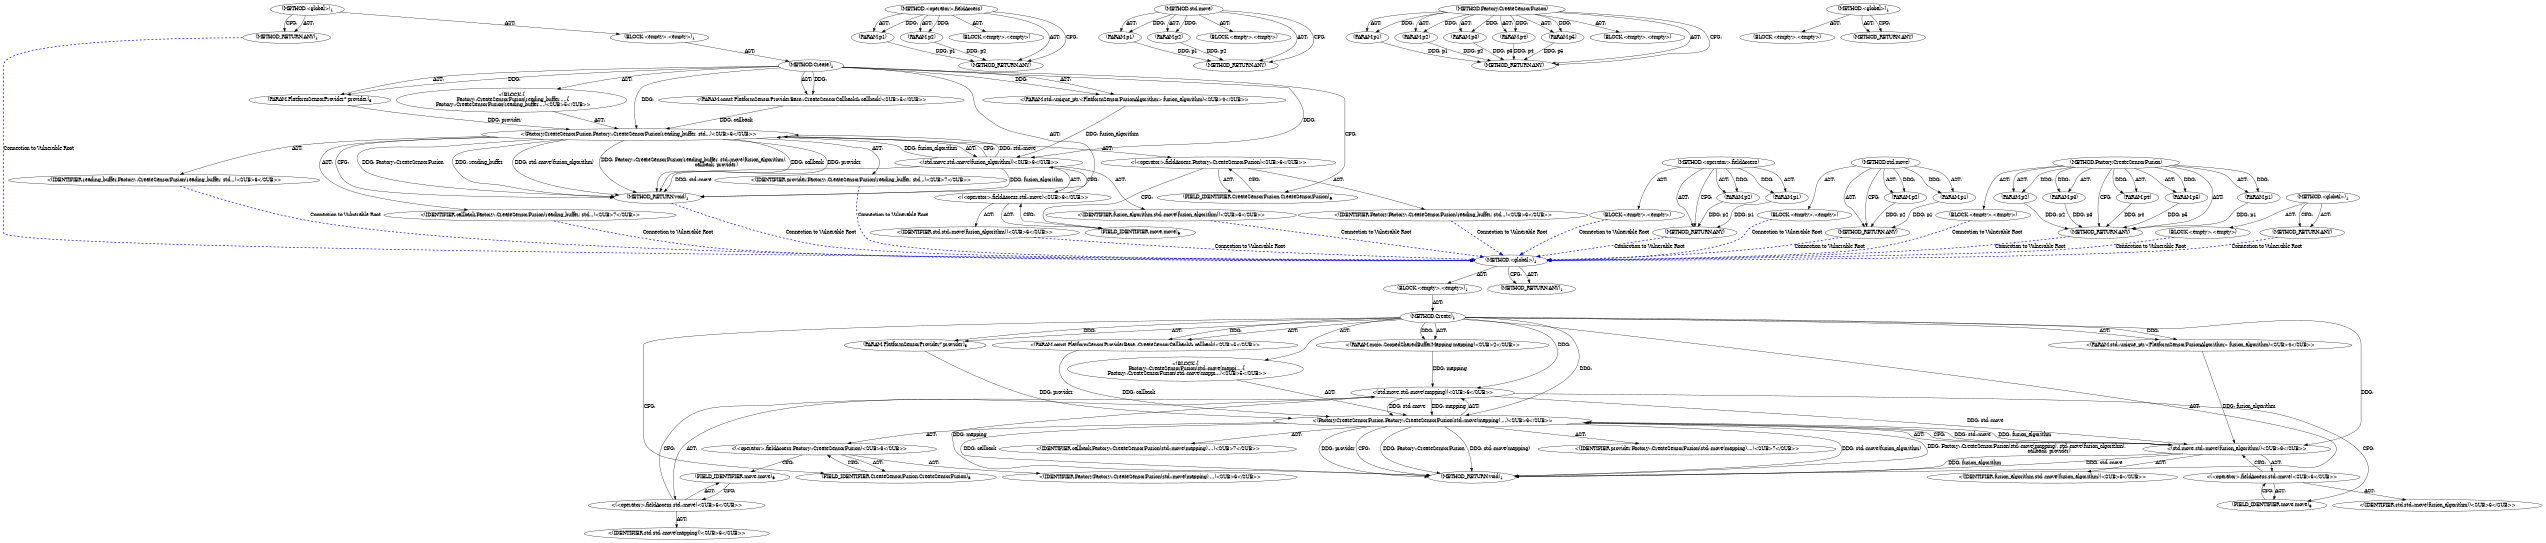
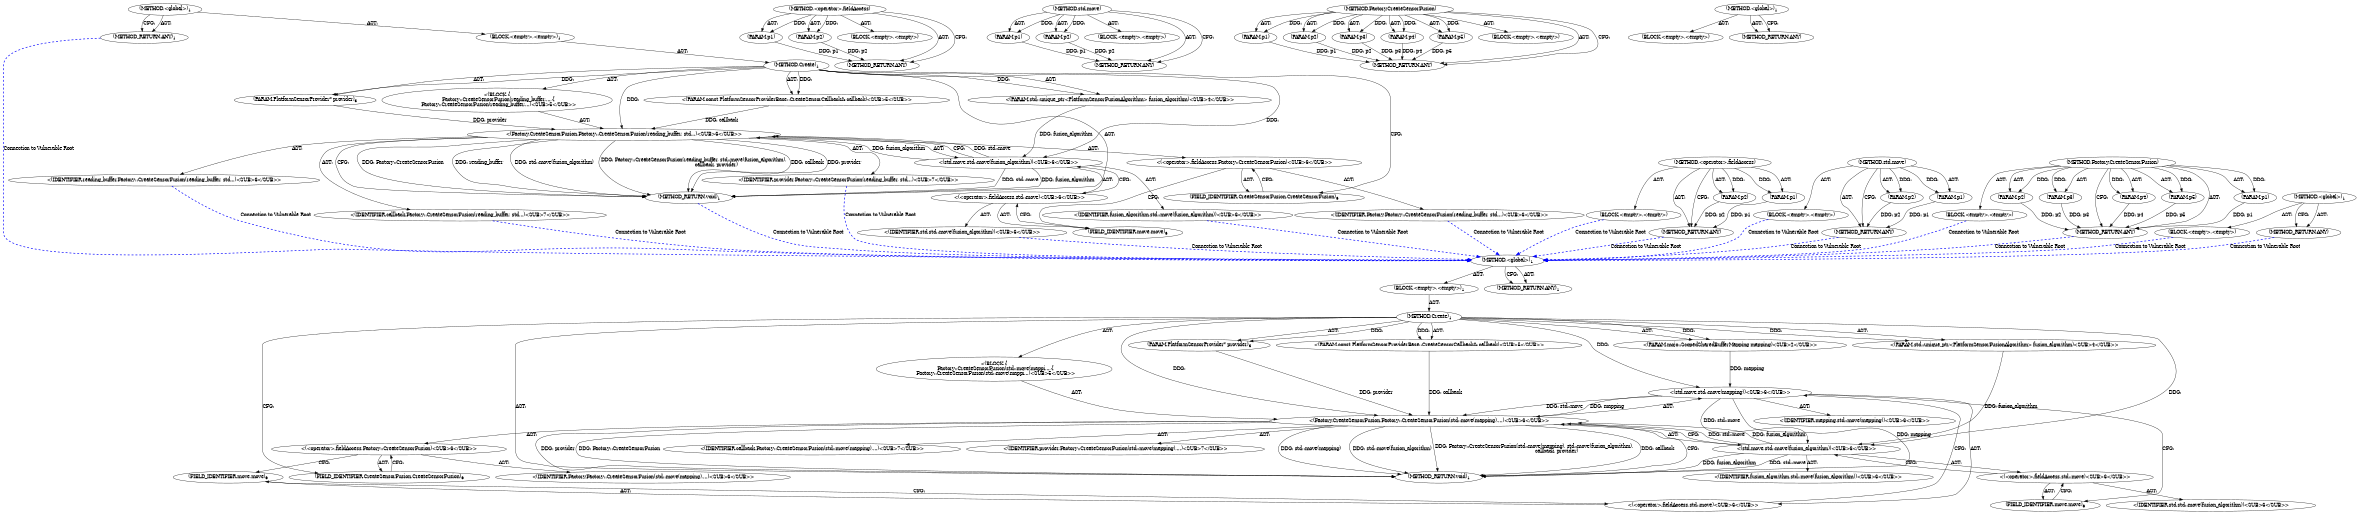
node "<(IDENTIFIER,mapping,std::move(mapping))<SUB>6</SUB>>": added
node "<(IDENTIFIER,std,std::move(mapping))<SUB>6</SUB>>": removed
